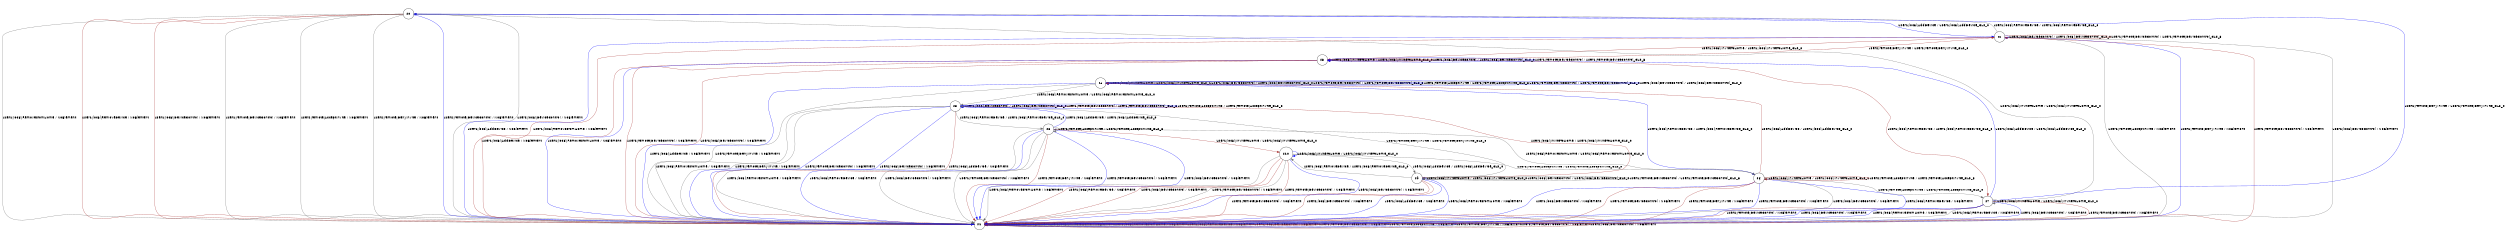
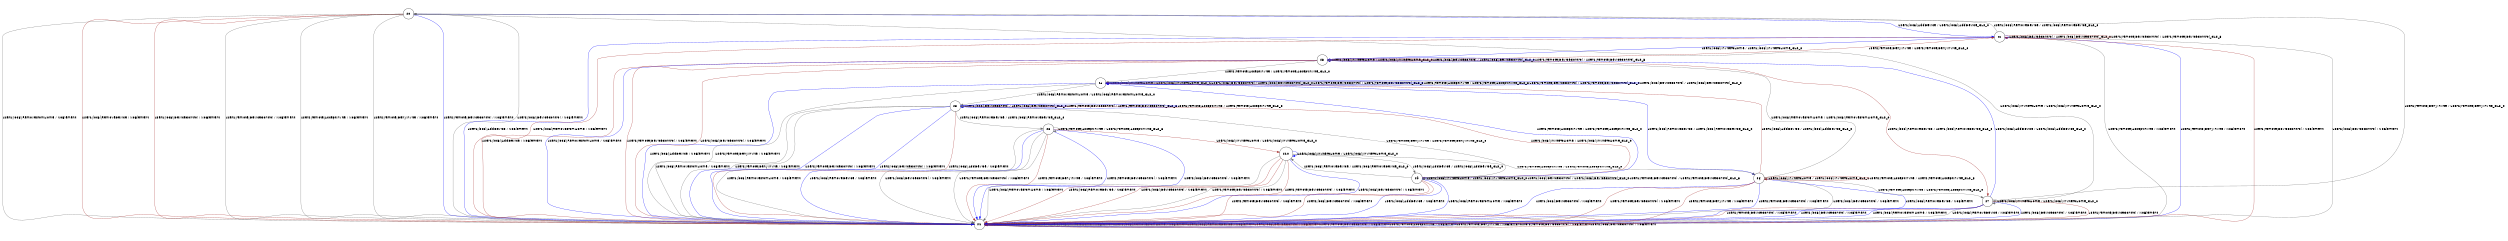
edge "s7" -> "s0": color blue -> gray40
edge "s2" -> "s3": color brown -> blue
edge "s3" -> "s4": added, label "user2|remote|AcceptInvite / user2|remote|AcceptInvite_CLS_0"
edge "s8" -> "s5": removed, label "user1|local|AddDevice / user1|local|AddDevice_CLS_0"
edge "s9" -> "s4": added, label "user2|remote|AcceptInvite / user2|remote|AcceptInvite_CLS_0"
edge "s6" -> "s8": now "s6" -> "s3"
